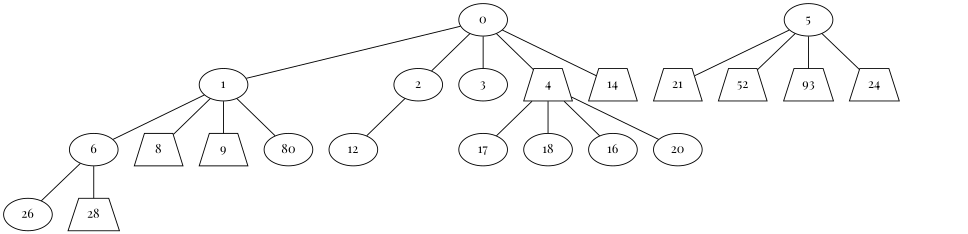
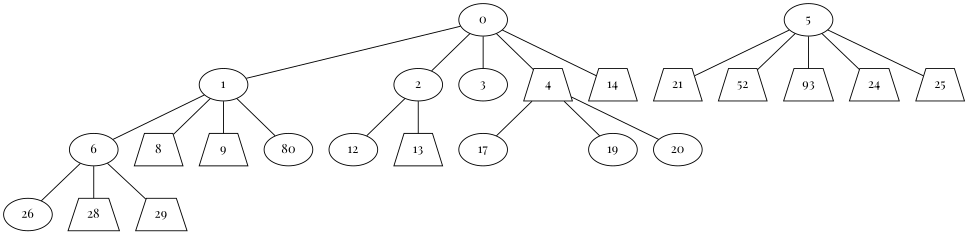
node "25": added
node "13": added
node "18": removed
node "16": label "16" -> "19"
node "29": added
